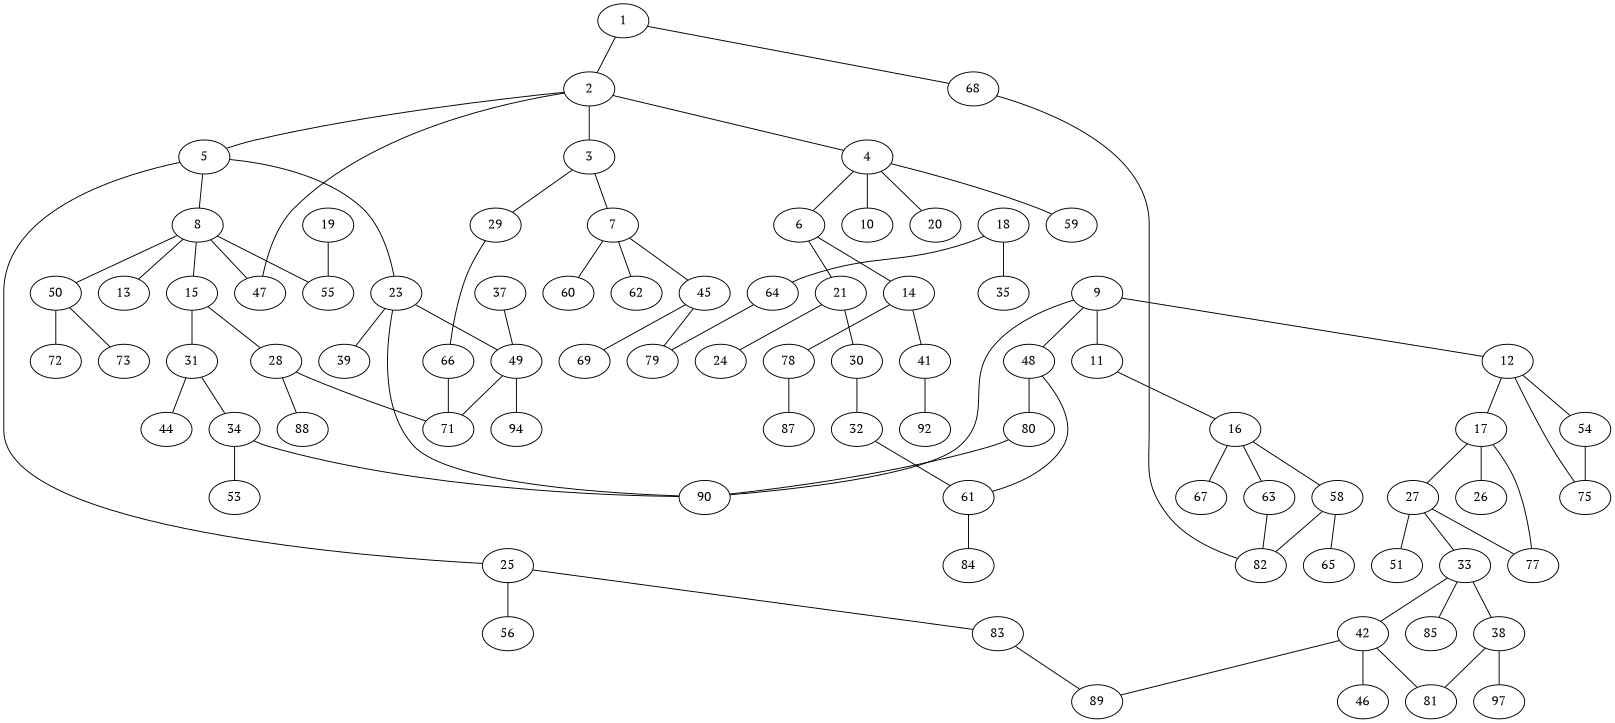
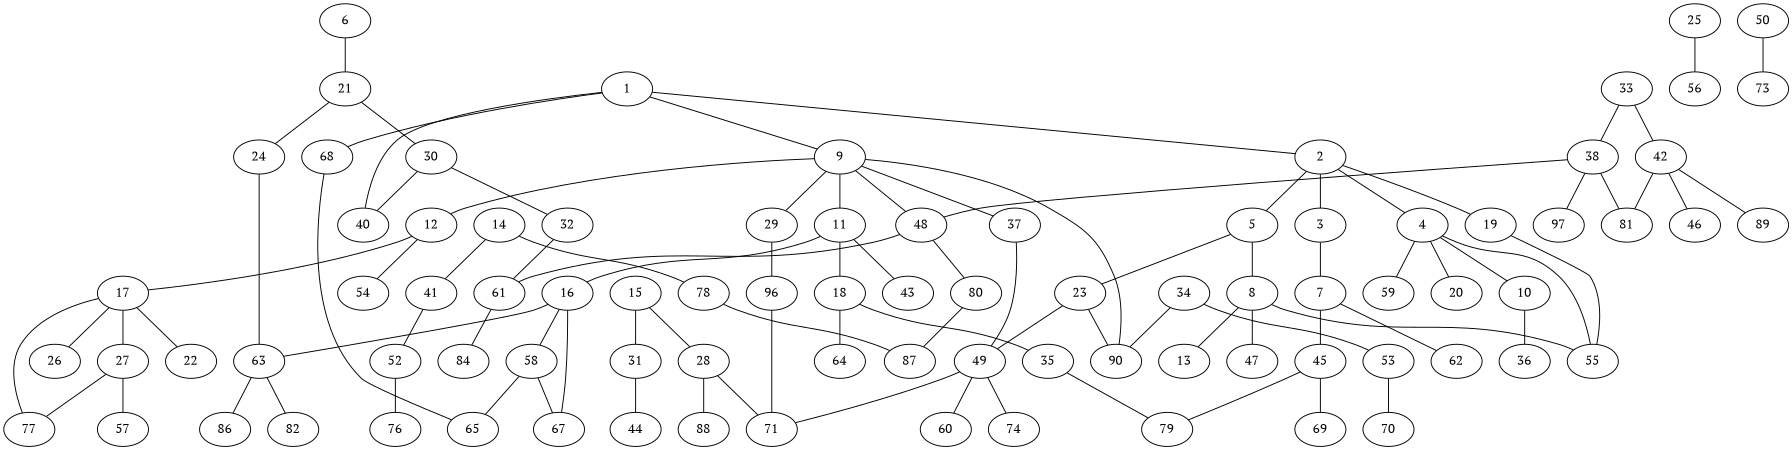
edge "1" -- "9": added
edge "2" -- "47": now "2" -- "19"
edge "38" -- "48": added
edge "3" -- "29": now "9" -- "29"
edge "4" -- "6": now "4" -- "55"
edge "9" -- "37": added
node "40": added
edge "6" -- "14": removed
edge "8" -- "50": removed
edge "8" -- "15": removed
edge "24" -- "63": added
edge "7" -- "60": now "49" -- "60"
edge "11" -- "18": added
edge "68" -- "82": now "68" -- "65"
node "43": added
edge "64" -- "79": now "35" -- "79"
node "72": removed
node "22": added
node "39": removed
node "66": label "66" -> "96"
node "36": added
edge "31" -- "34": removed
node "86": added
node "76": added
node "94": label "94" -> "74"
node "92": label "92" -> "52"
node "70": added
edge "80" -- "90": now "80" -- "87"
edge "5" -- "25": removed
node "75": removed
edge "58" -- "82": now "58" -- "67"
edge "27" -- "33": removed
node "51": label "51" -> "57"
node "83": removed
node "85": removed
